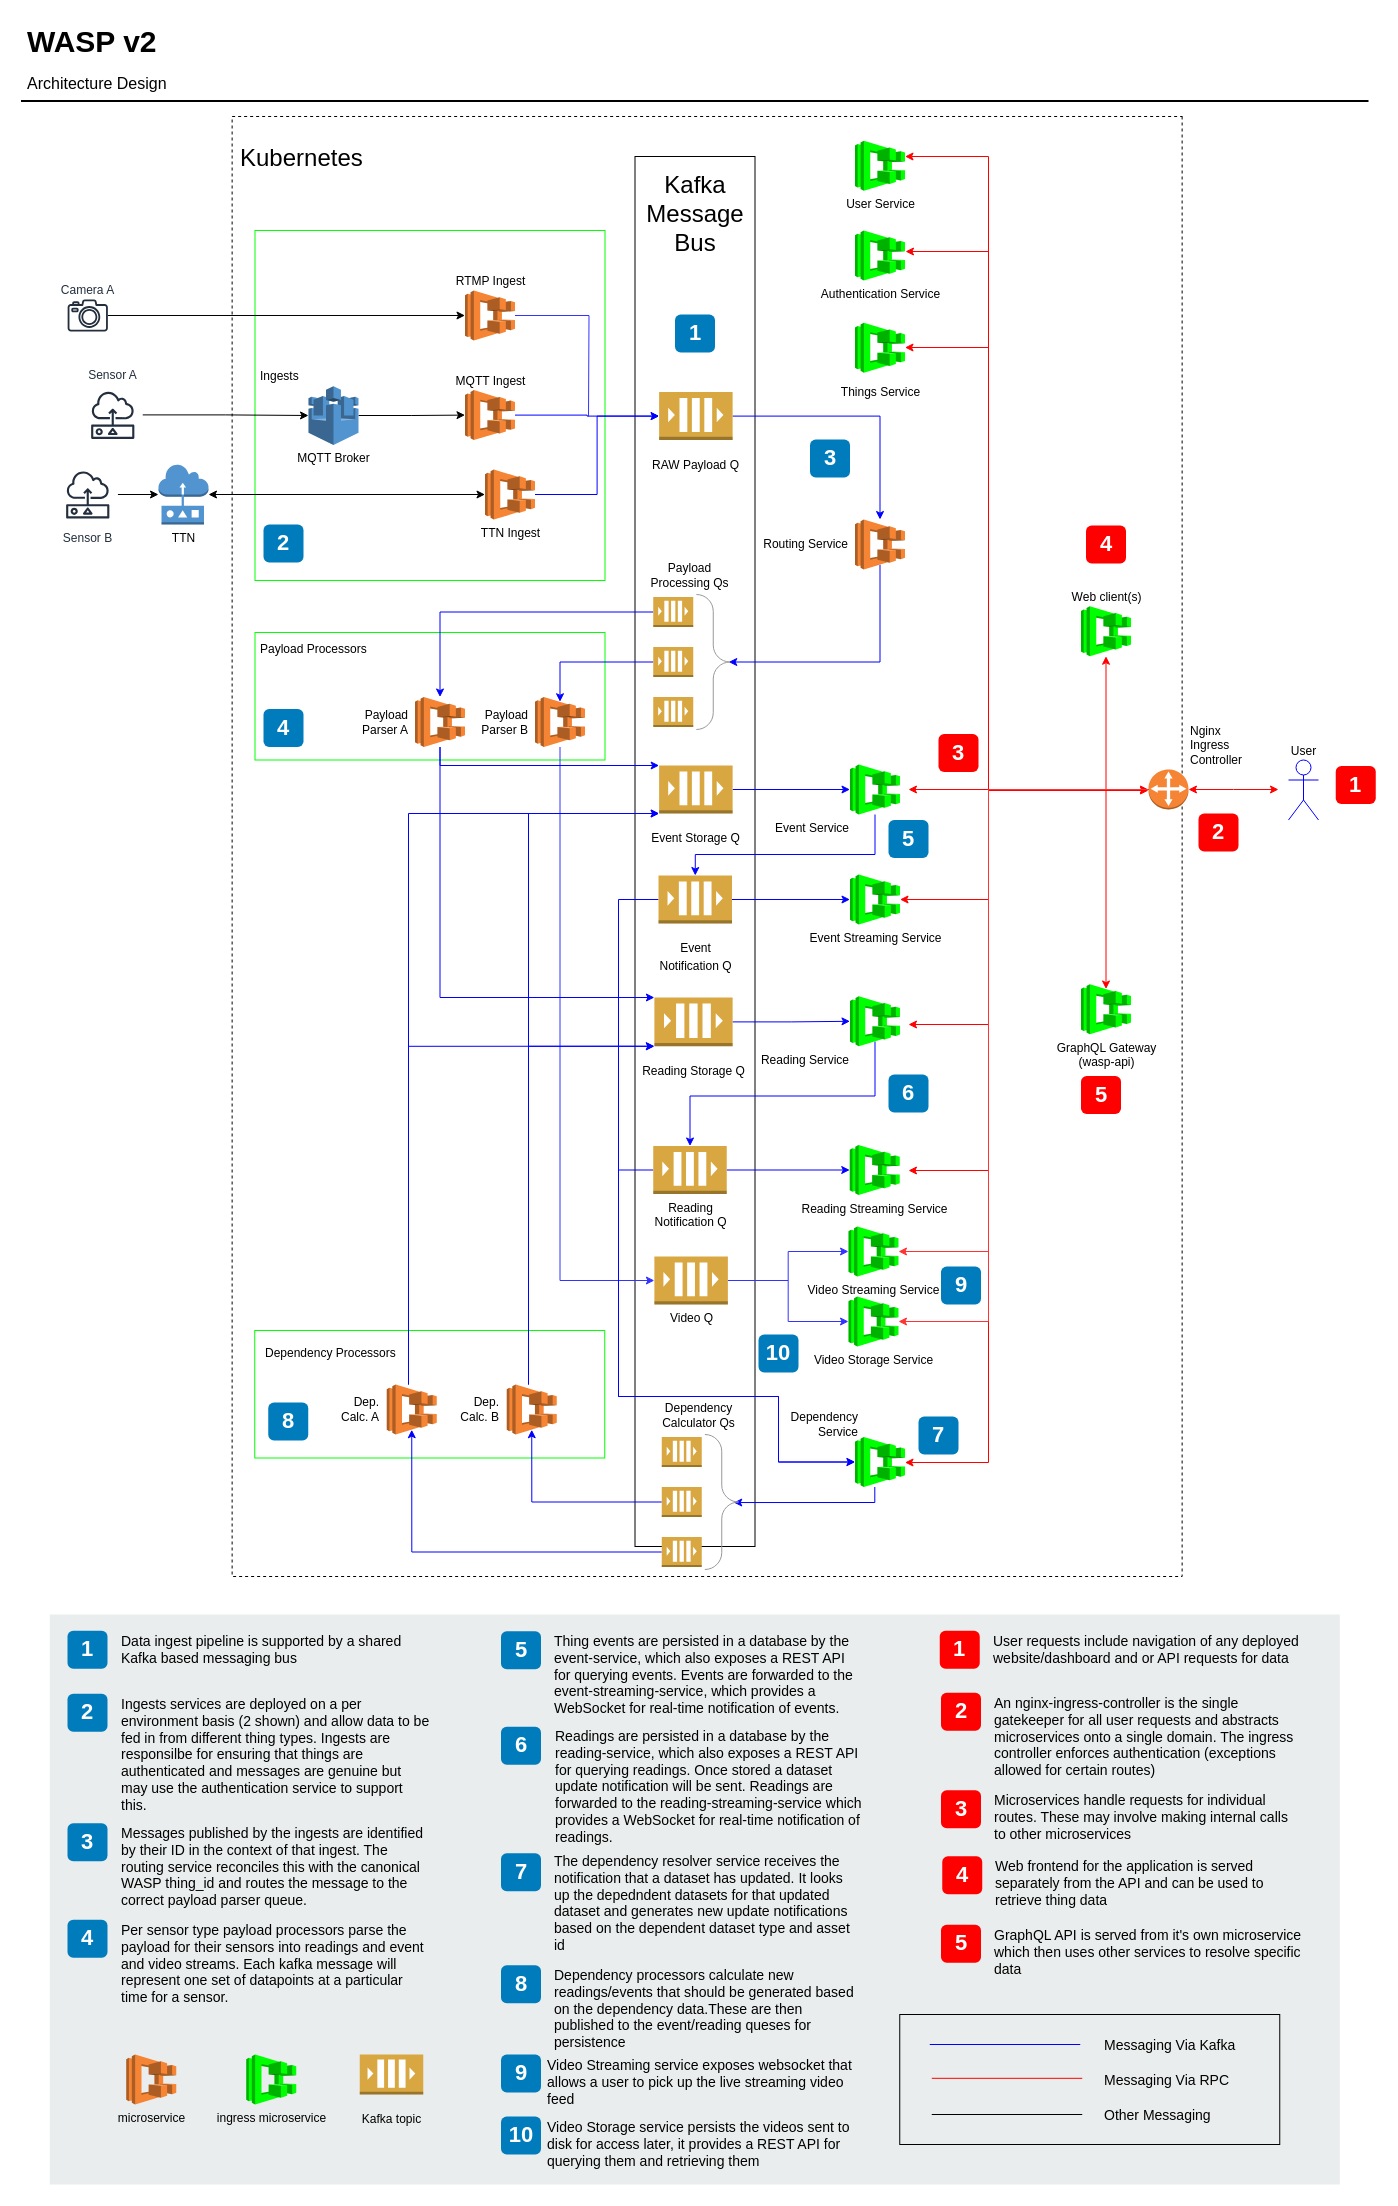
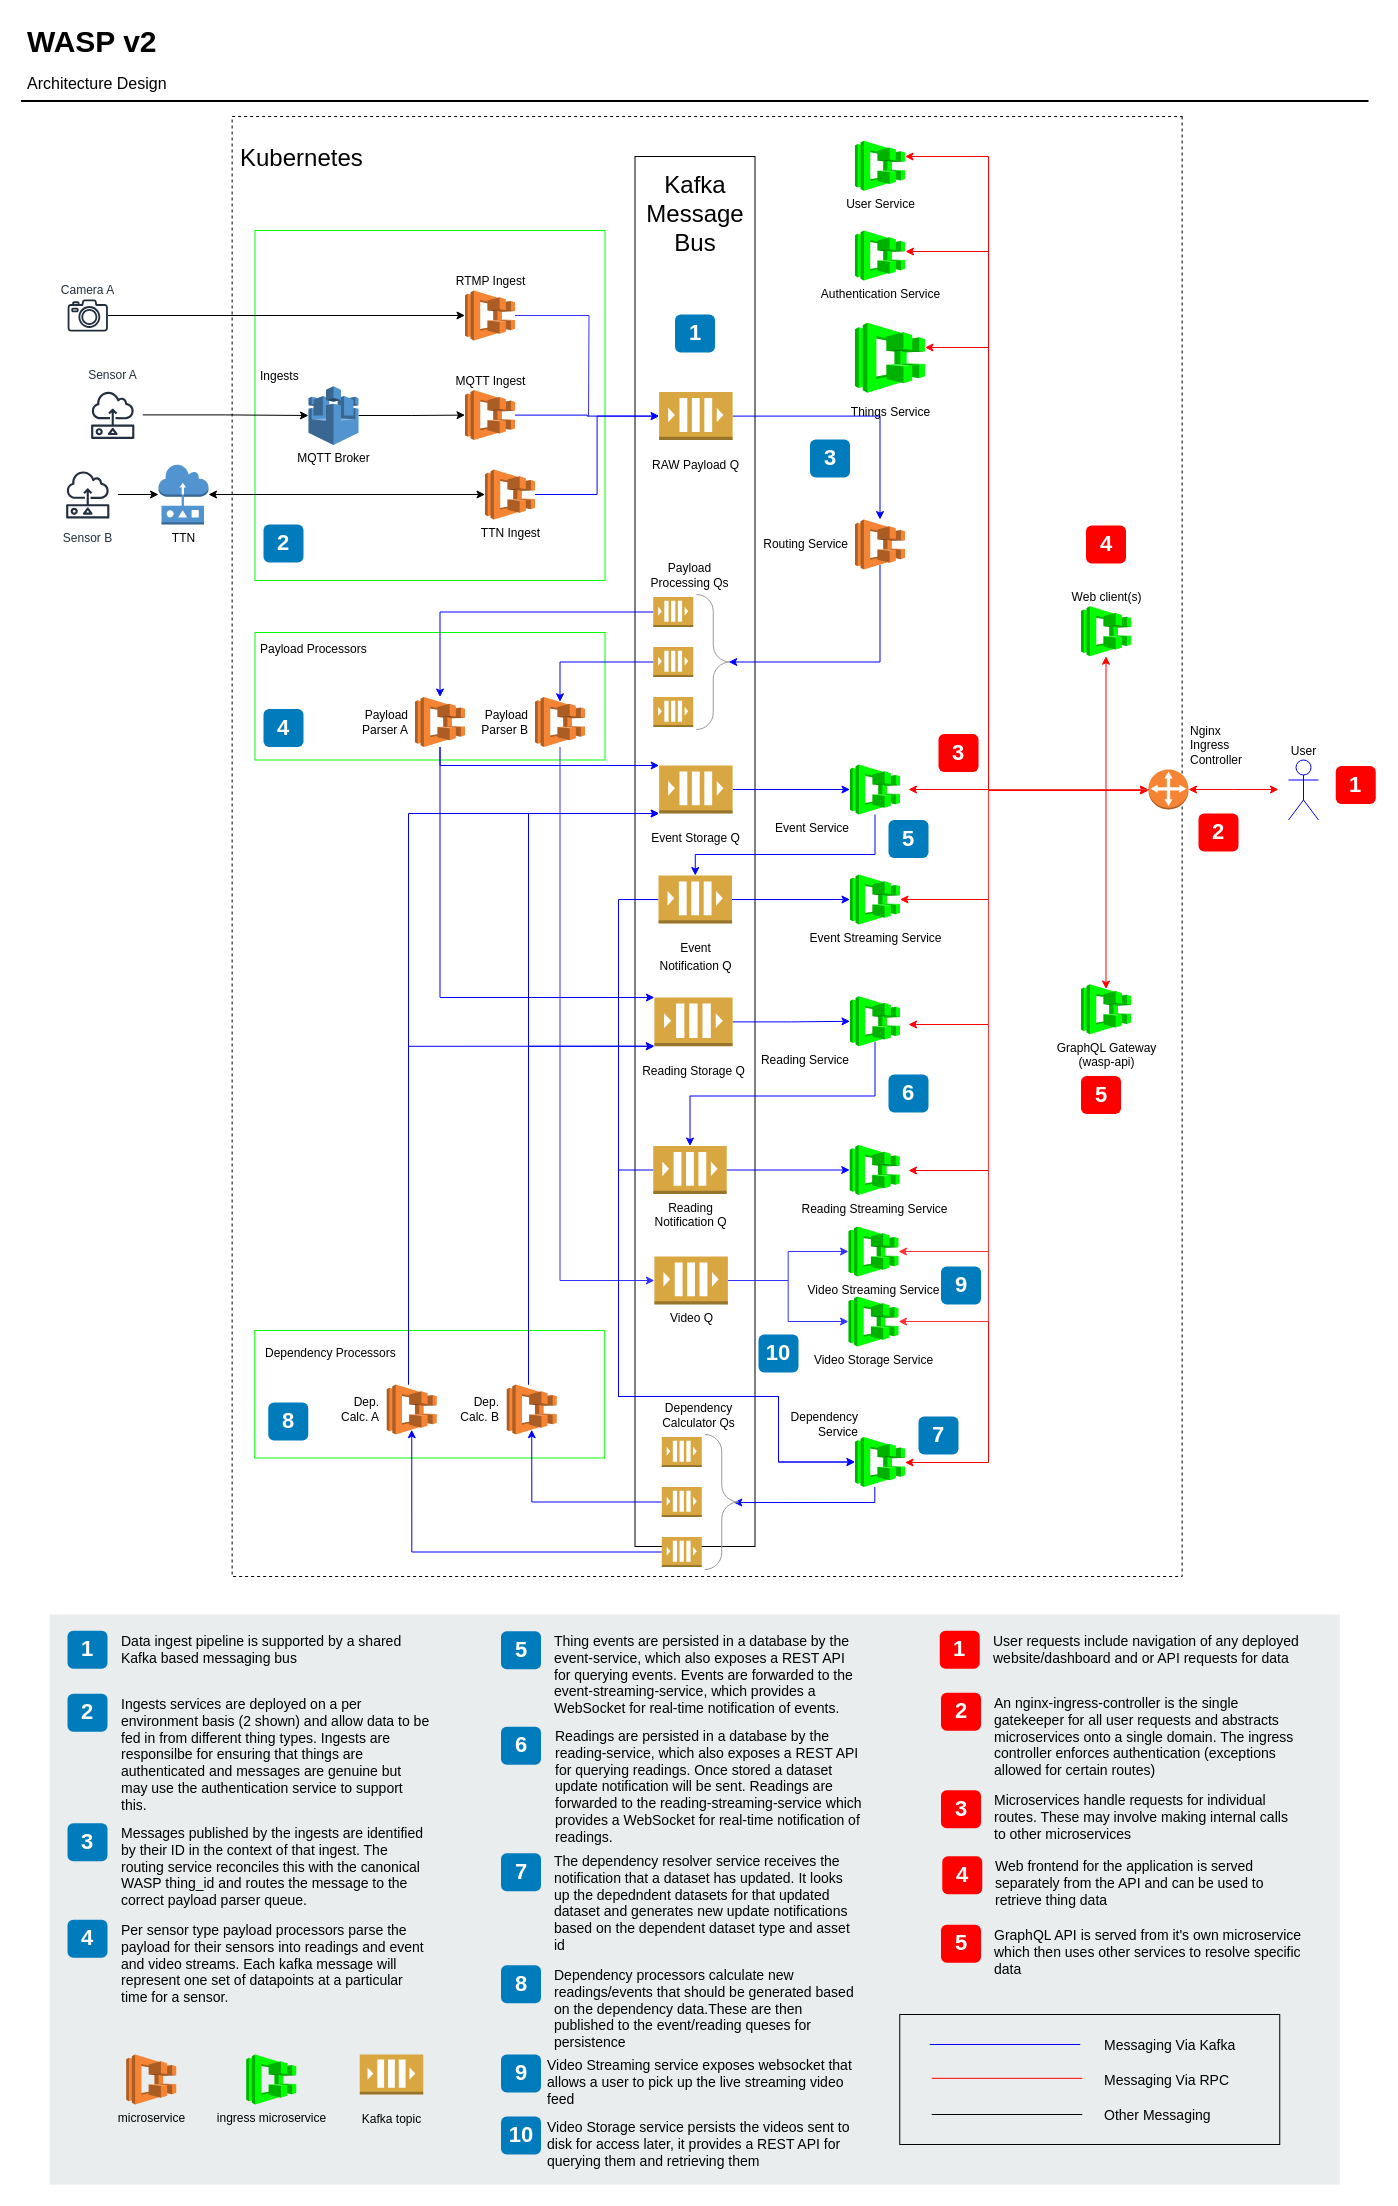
node "Things Service": size 50x50 -> 70x70
